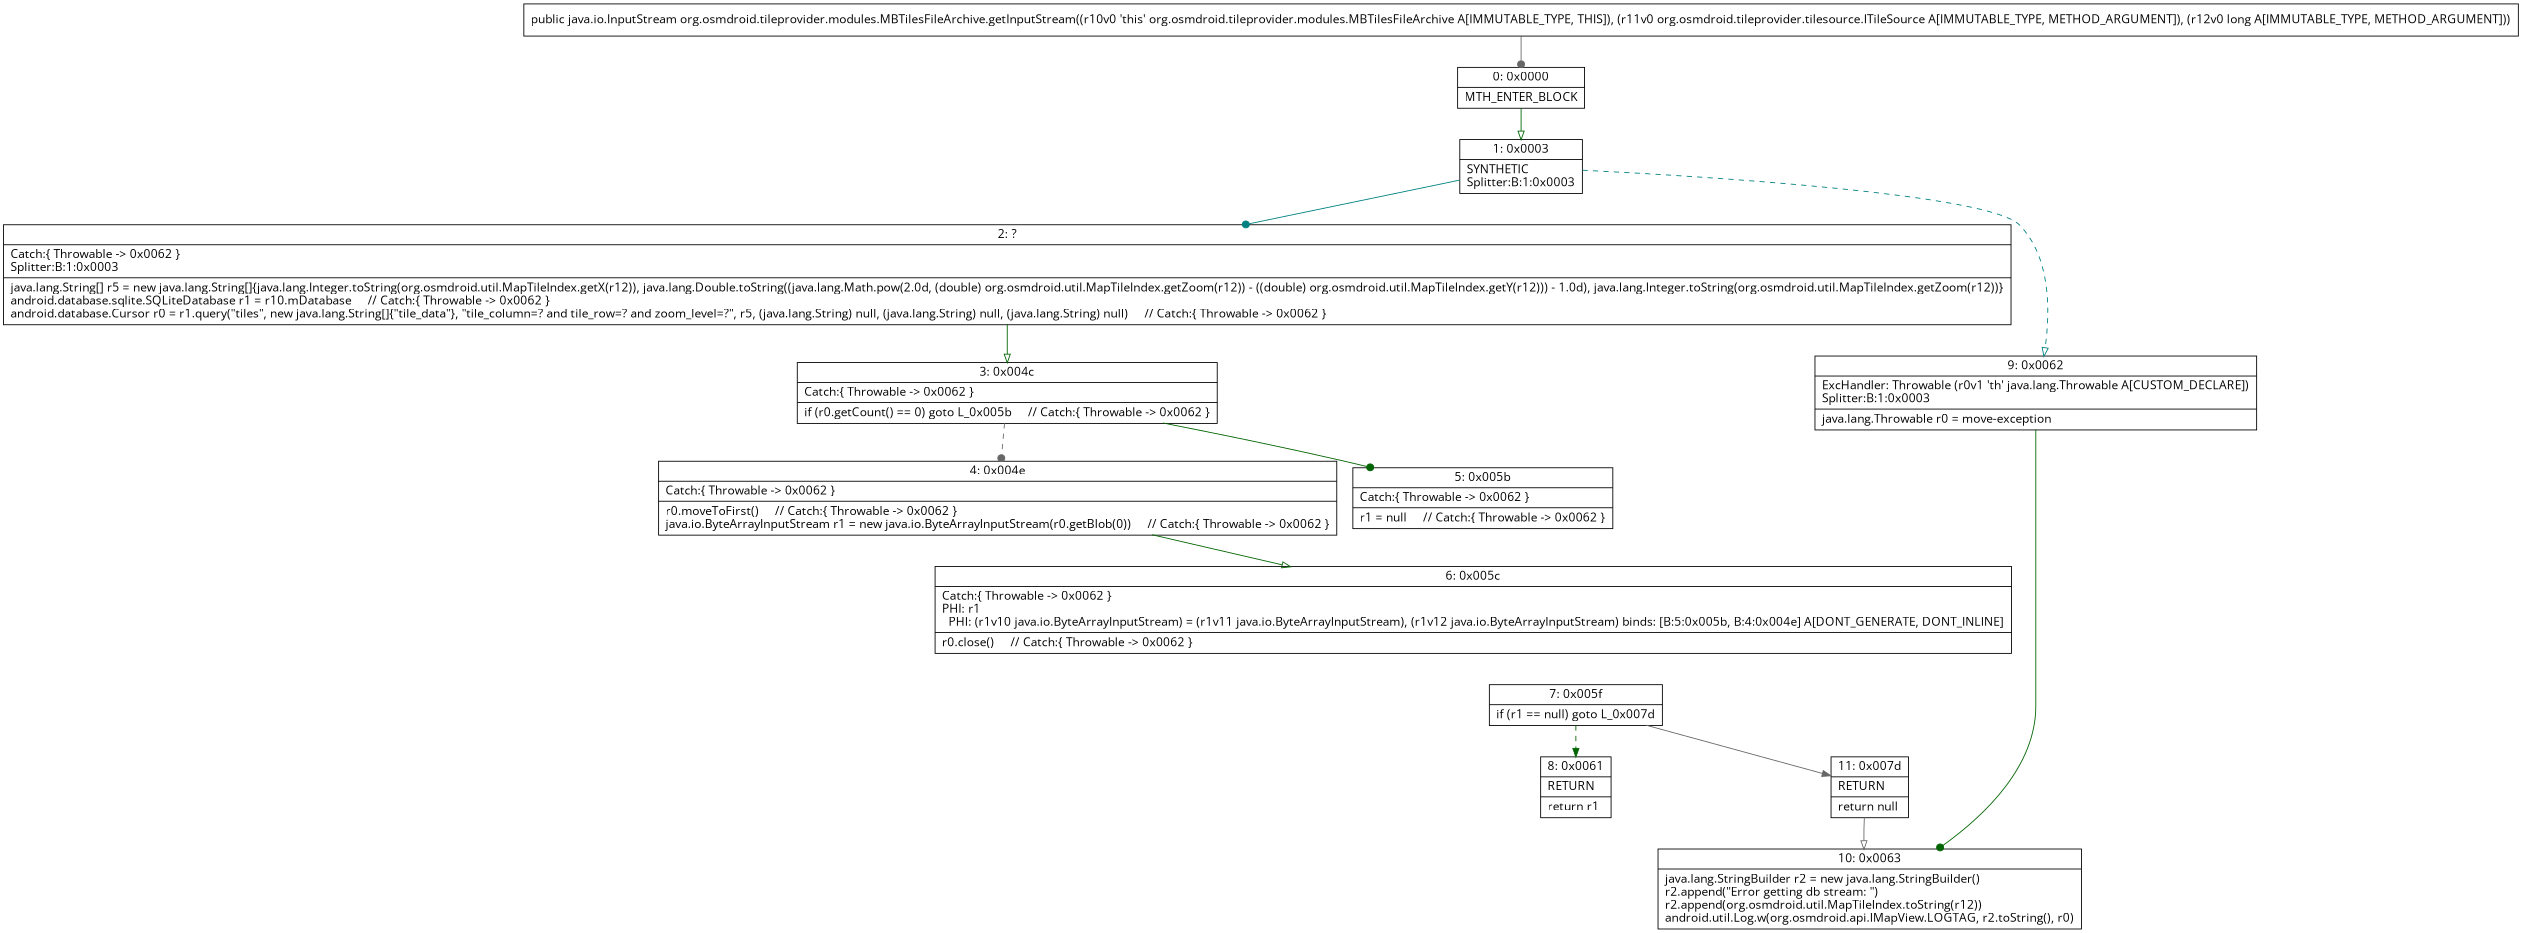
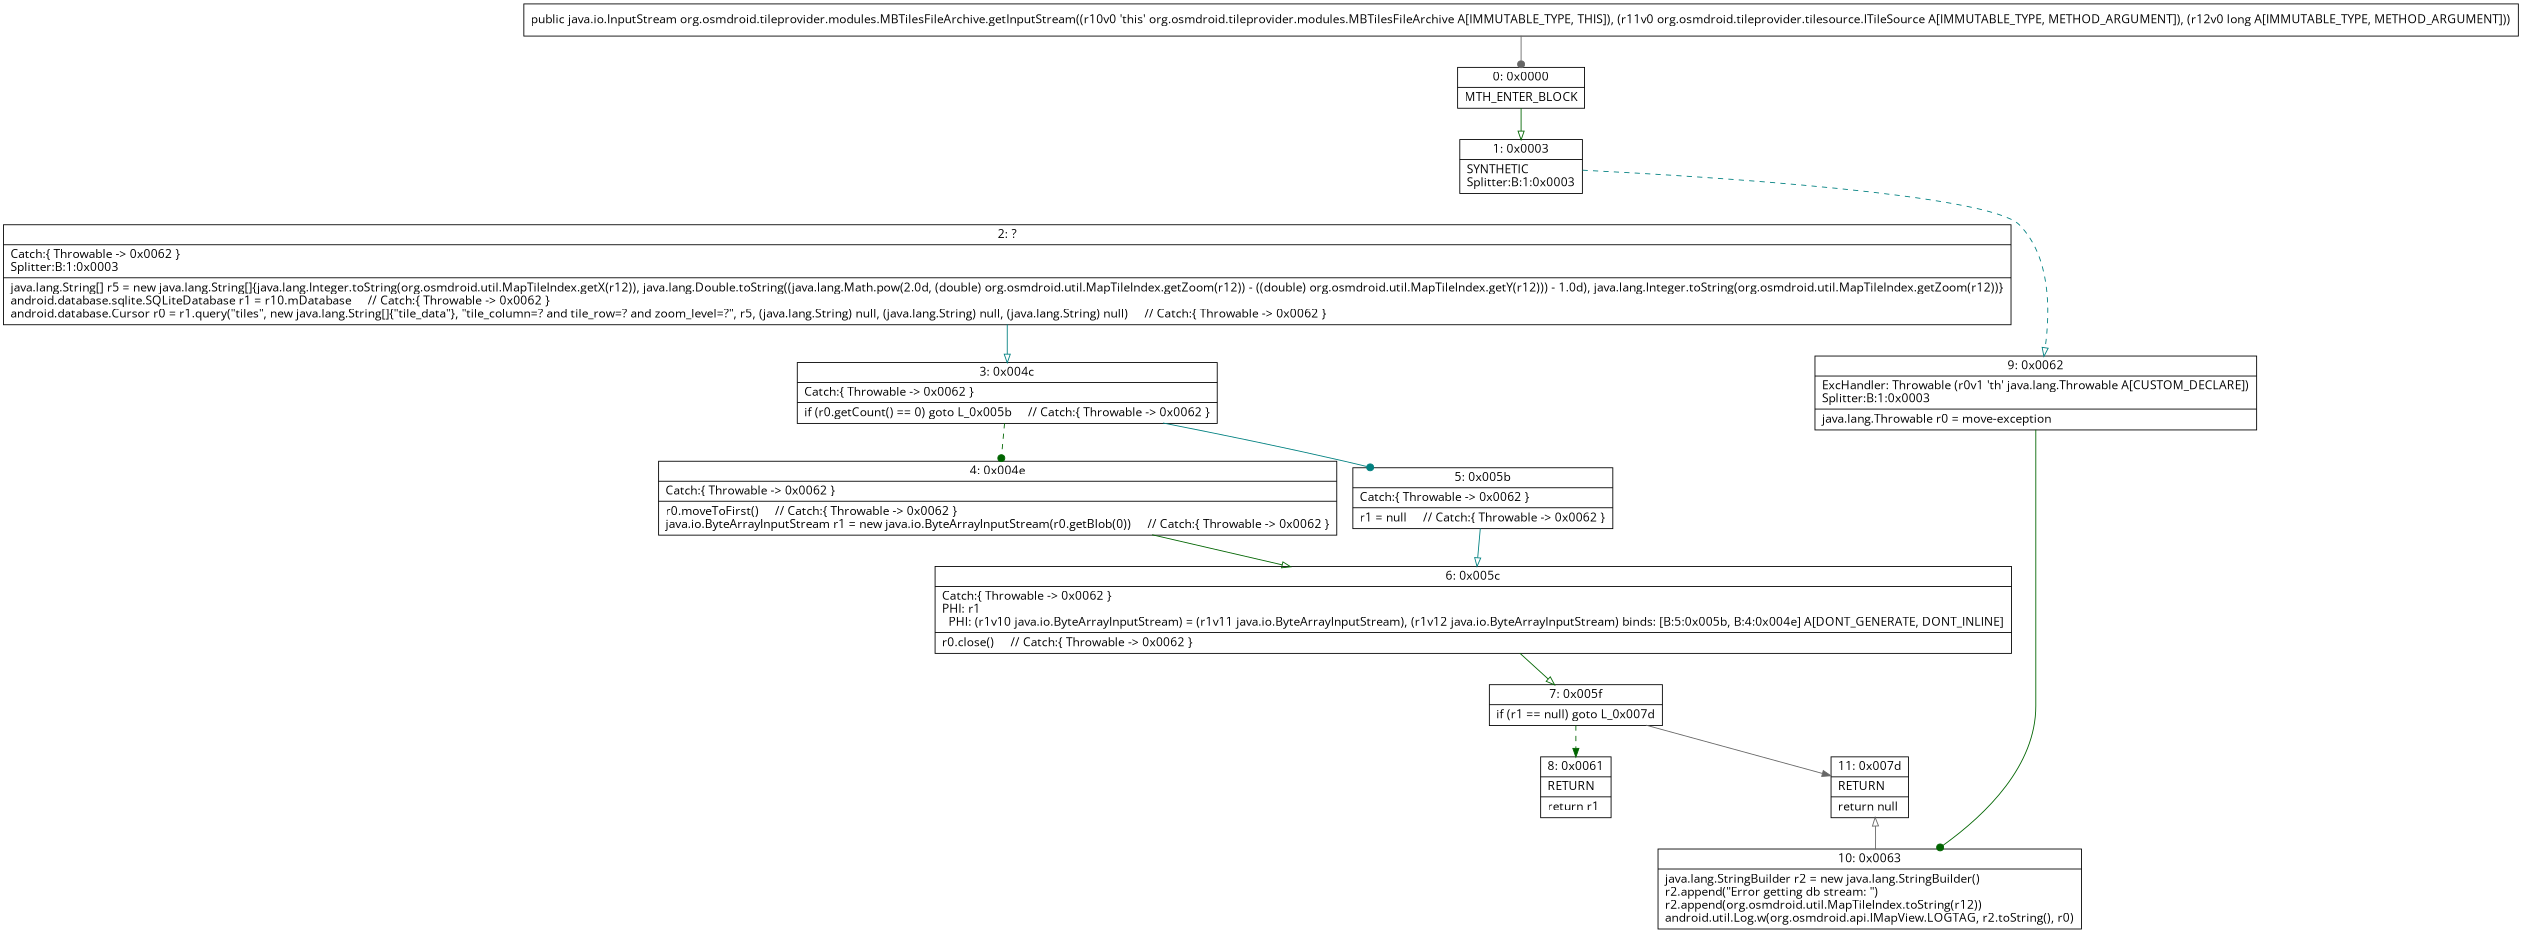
edge "1: 0x0003" -> "2: ?": removed
edge "2: ?" -> "3: 0x004c": color darkgreen -> teal
edge "3: 0x004c" -> "4: 0x004e": color gray40 -> darkgreen
edge "3: 0x004c" -> "5: 0x005b": color darkgreen -> teal
edge "5: 0x005b" -> "6: 0x005c": added
edge "6: 0x005c" -> "7: 0x005f": added
edge "11: 0x007d" -> "10: 0x0063": reversed
